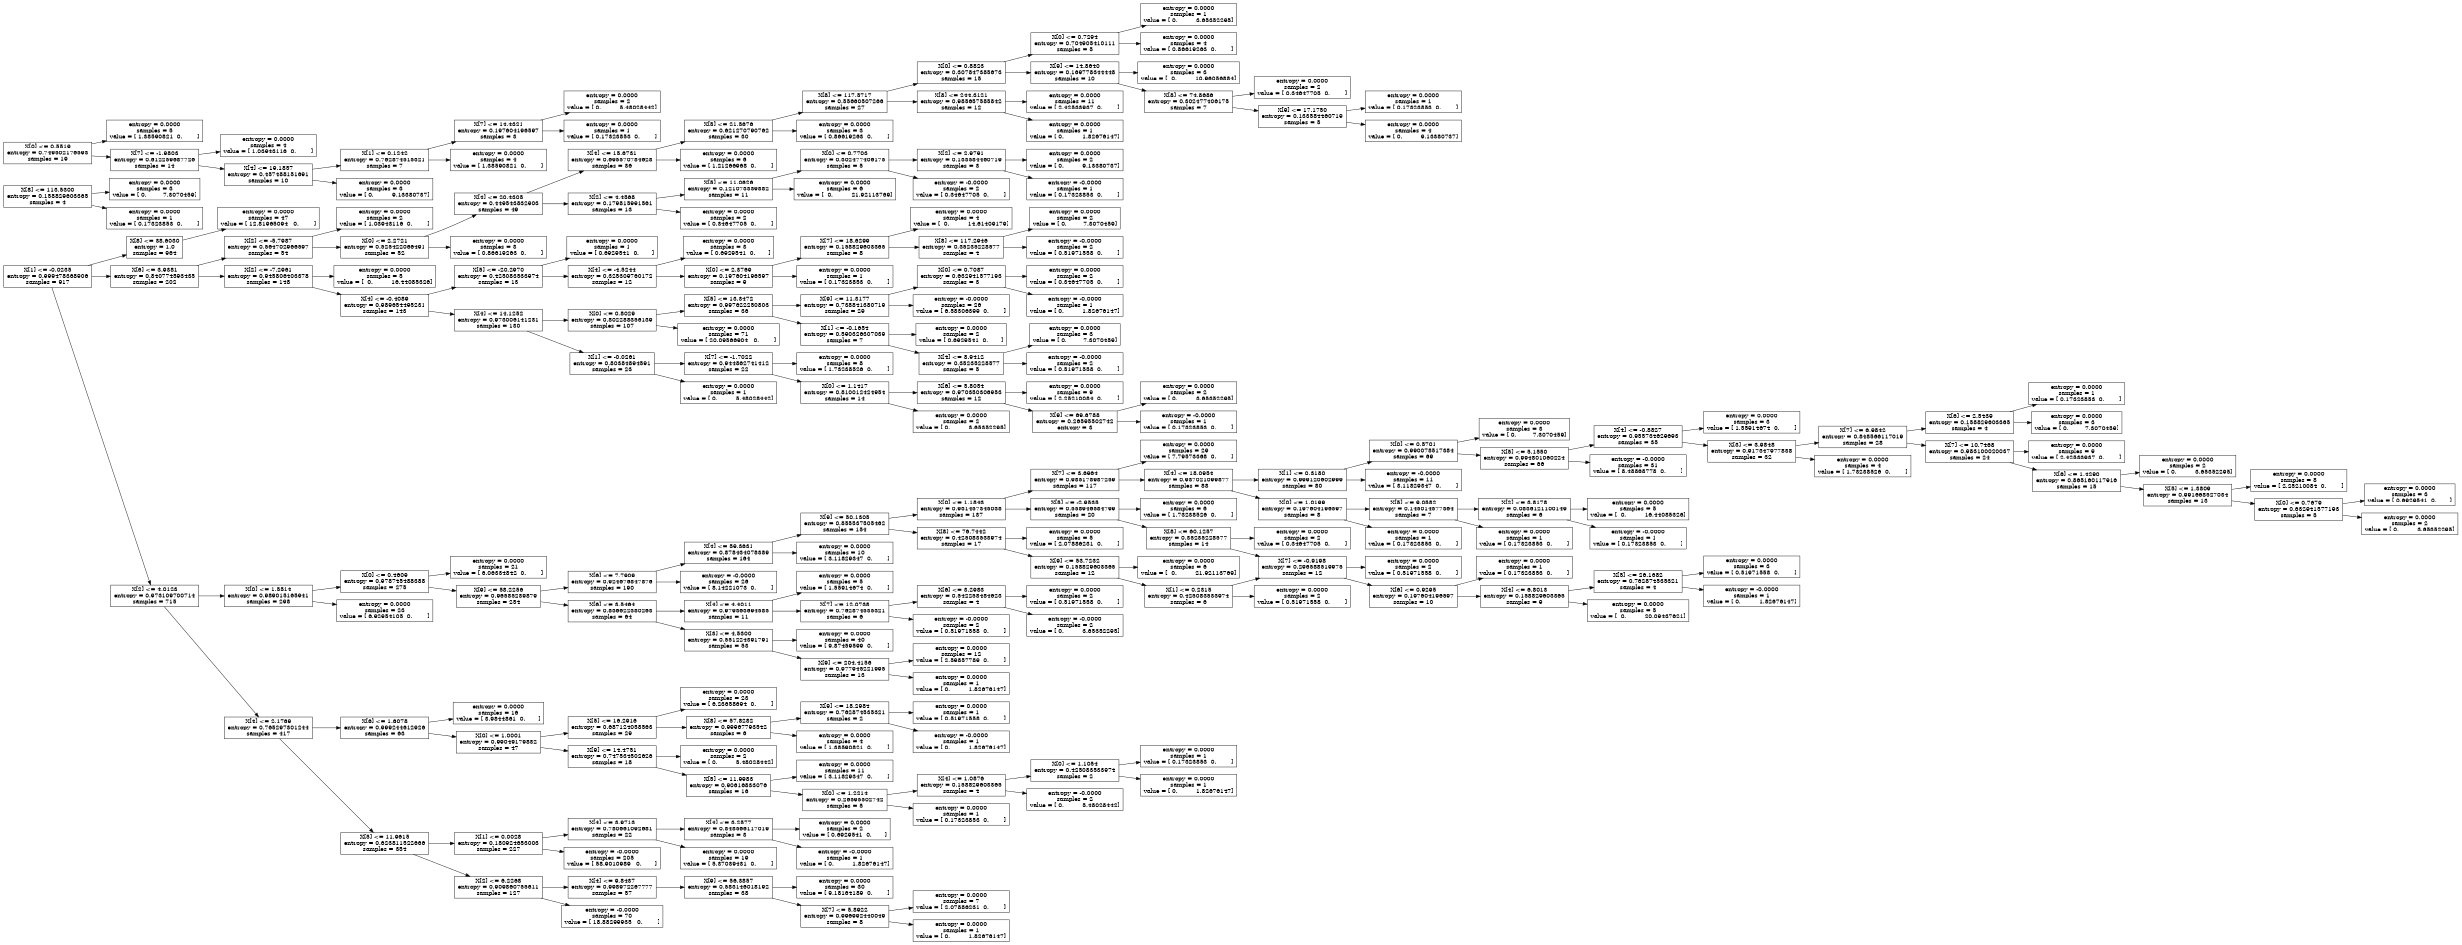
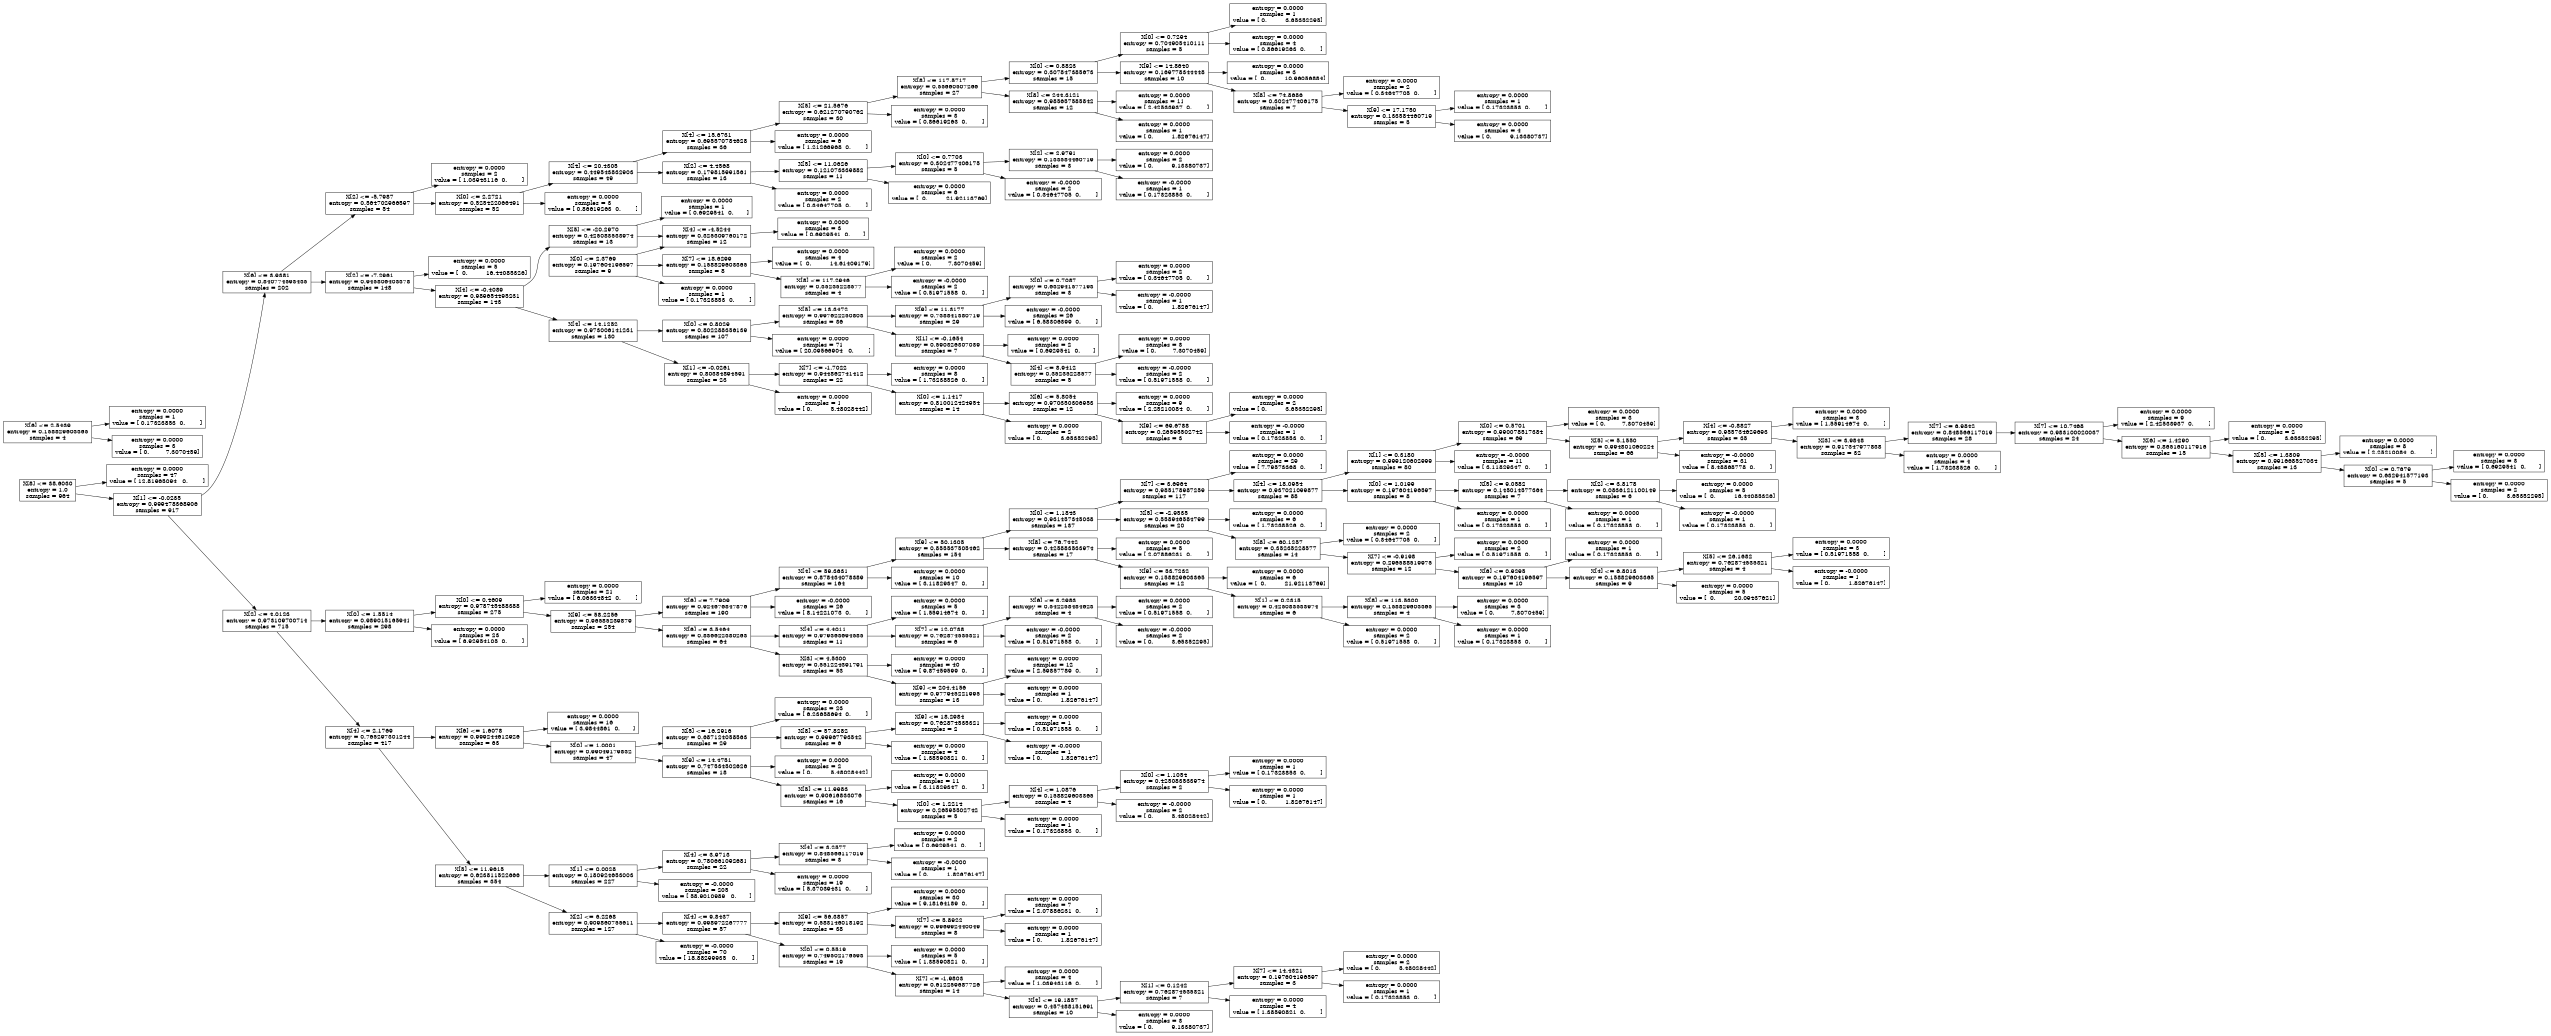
node "X[1] <= 0.1242 entropy = 0.762874515321 samples = 7": label "X[1] <= 0.1242 entropy = 0.762874515321 samples = 7" -> "X[1] <= 0.1242 entropy = 0.762874535321 samples = 7"
edge "X[1] <= -0.0235 entropy = 0.999478368906 samples = 917" -> "X[8] <= 38.6030 entropy = 1.0 samples = 964": reversed
edge "X[4] <= -4.5244 entropy = 0.325309760172 samples = 12" -> "X[0] <= 2.3769 entropy = 0.197604196597 samples = 9": reversed
node "X[9] <= 69.6788 entropy = 0.26595502742 entropy = 3": label "X[9] <= 69.6788 entropy = 0.26595502742 entropy = 3" -> "X[9] <= 69.6788 entropy = 0.26595502742 samples = 3"
edge "X[7] <= 6.9842 entropy = 0.848566117019 samples = 28" -> "X[6] <= 2.5439 entropy = 0.158829603365 samples = 4": removed
node "X[8] <= 76.7442 entropy = 0.425083533974 samples = 17": label "X[8] <= 76.7442 entropy = 0.425083533974 samples = 17" -> "X[8] <= 76.7442 entropy = 0.425883533974 samples = 17"
edge "X[1] <= 0.2315 entropy = 0.425083533974 samples = 6" -> "X[7] <= -0.9198 entropy = 0.296588519975 samples = 12": now "X[1] <= 0.2315 entropy = 0.425083533974 samples = 6" -> "X[8] <= 113.5300 entropy = 0.158829603365 samples = 4"
edge "X[4] <= 9.8437 entropy = 0.998972267777 samples = 57" -> "X[0] <= 0.5519 entropy = 0.749502176593 samples = 19": added
